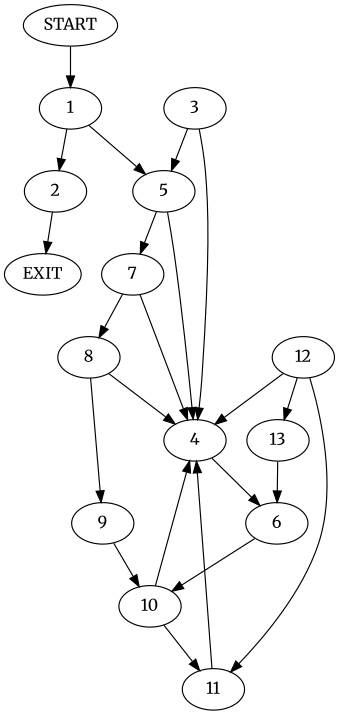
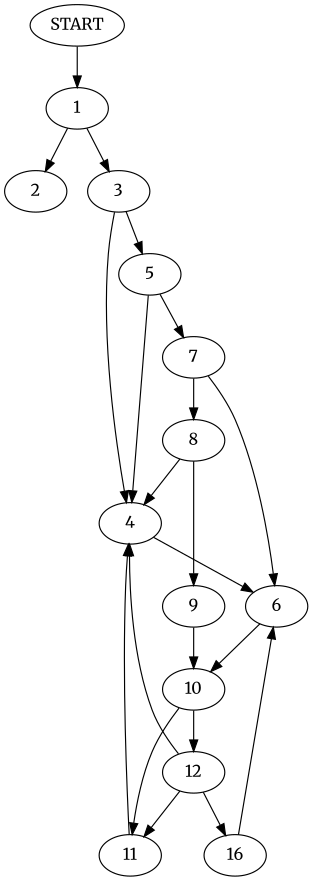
edge "1" -> "5": now "1" -> "3"
node "EXIT": removed
edge "7" -> "4": now "7" -> "6"
node "13": label "13" -> "16"
edge "10" -> "4": now "10" -> "12"
